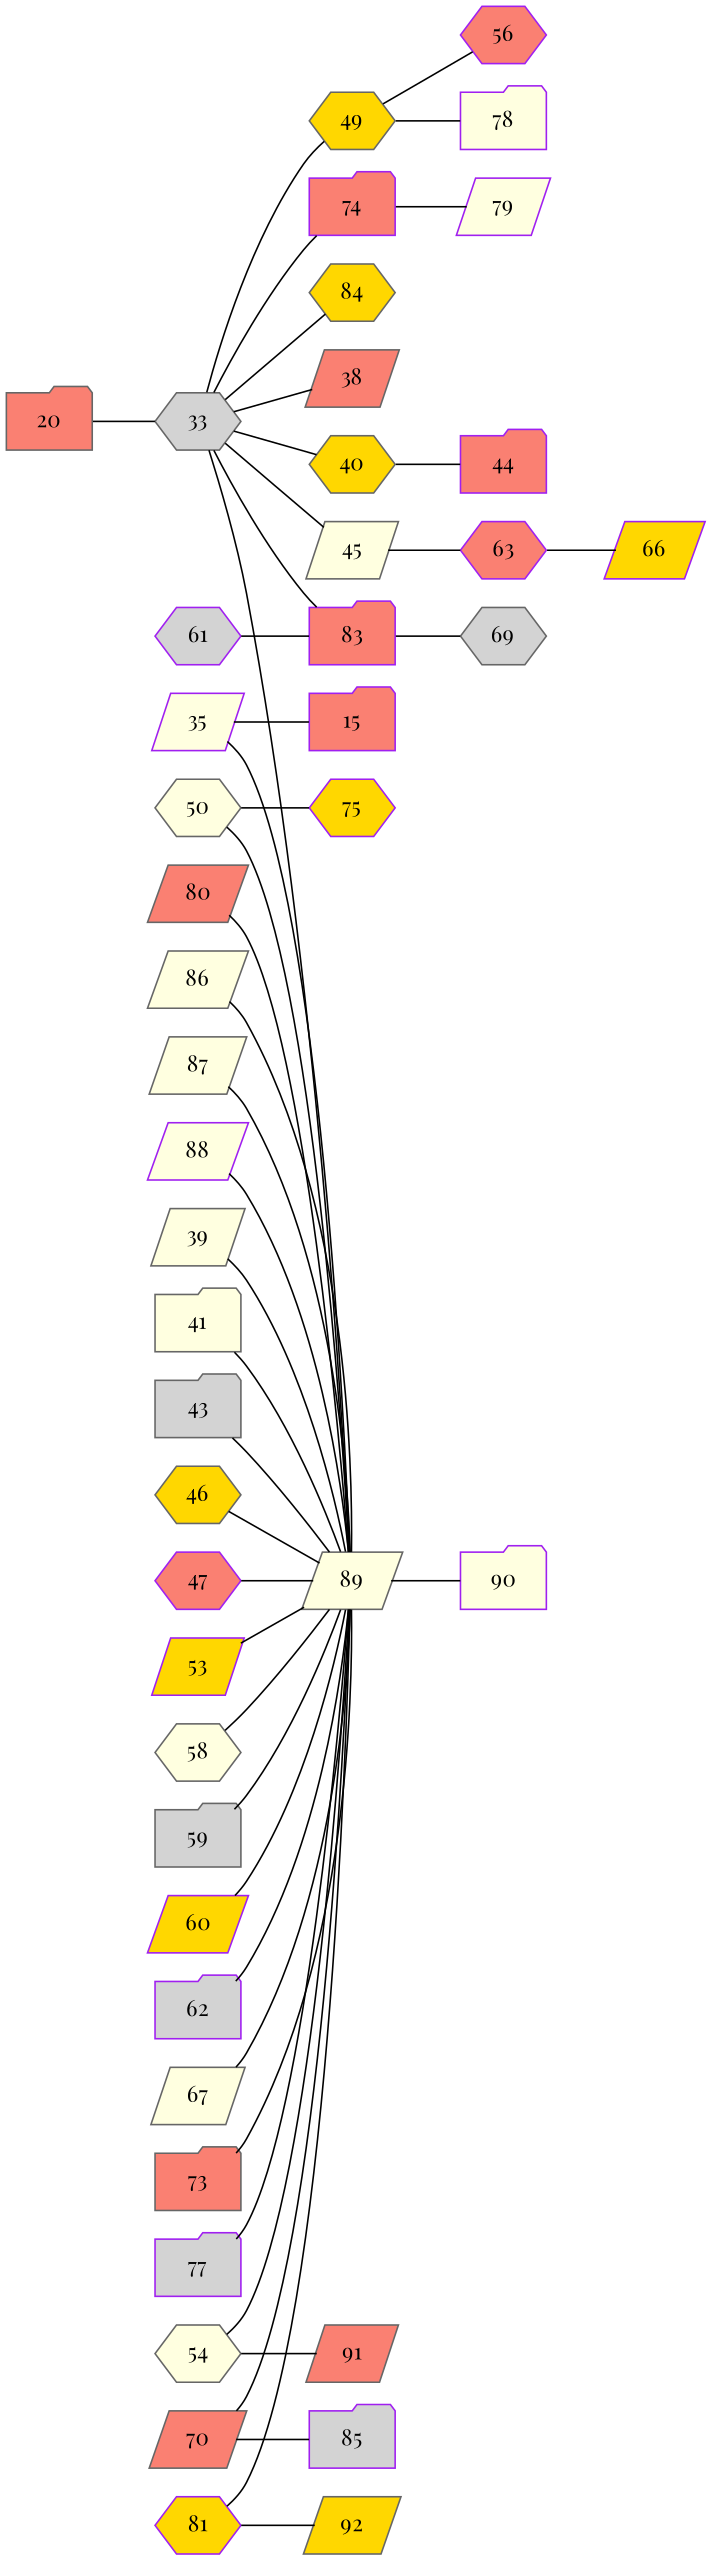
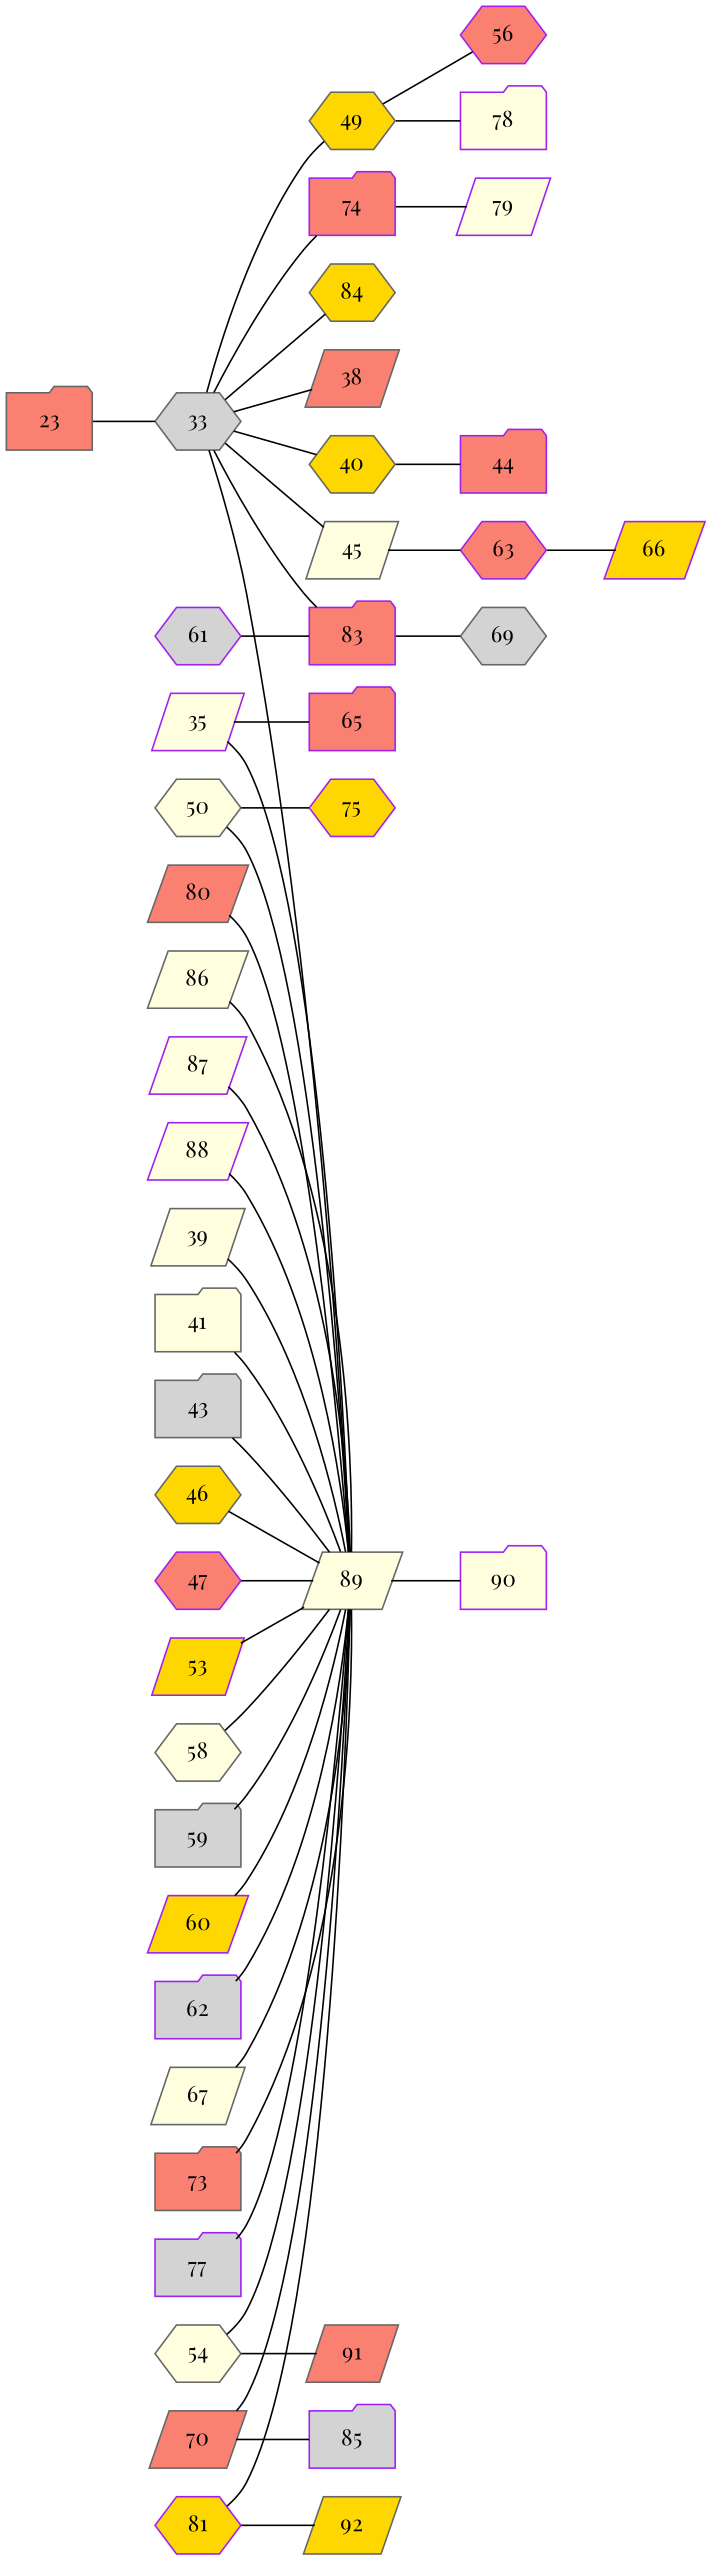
node "20": label "20" -> "23"
node "15": label "15" -> "65"
node "87": color gray40 -> purple
